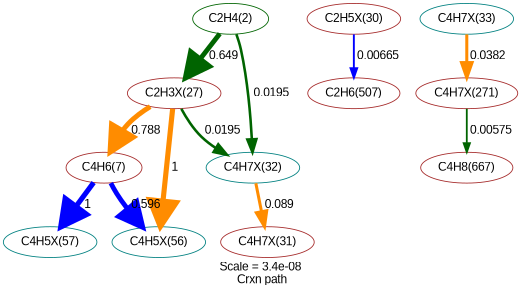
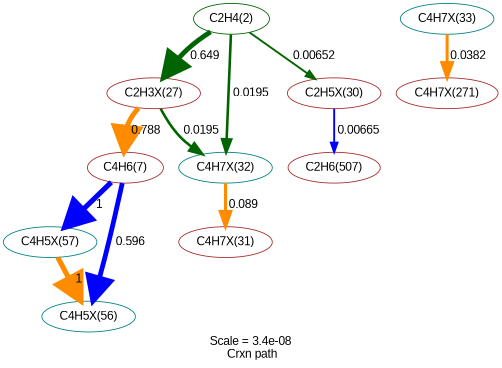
edge "C2H4(2)" -> "C2H5X(30)": added, label "0.00652"
edge "C2H3X(27)" -> "C4H5X(56)": now "C4H5X(57)" -> "C4H5X(56)"
node "C4H8(667)": removed
